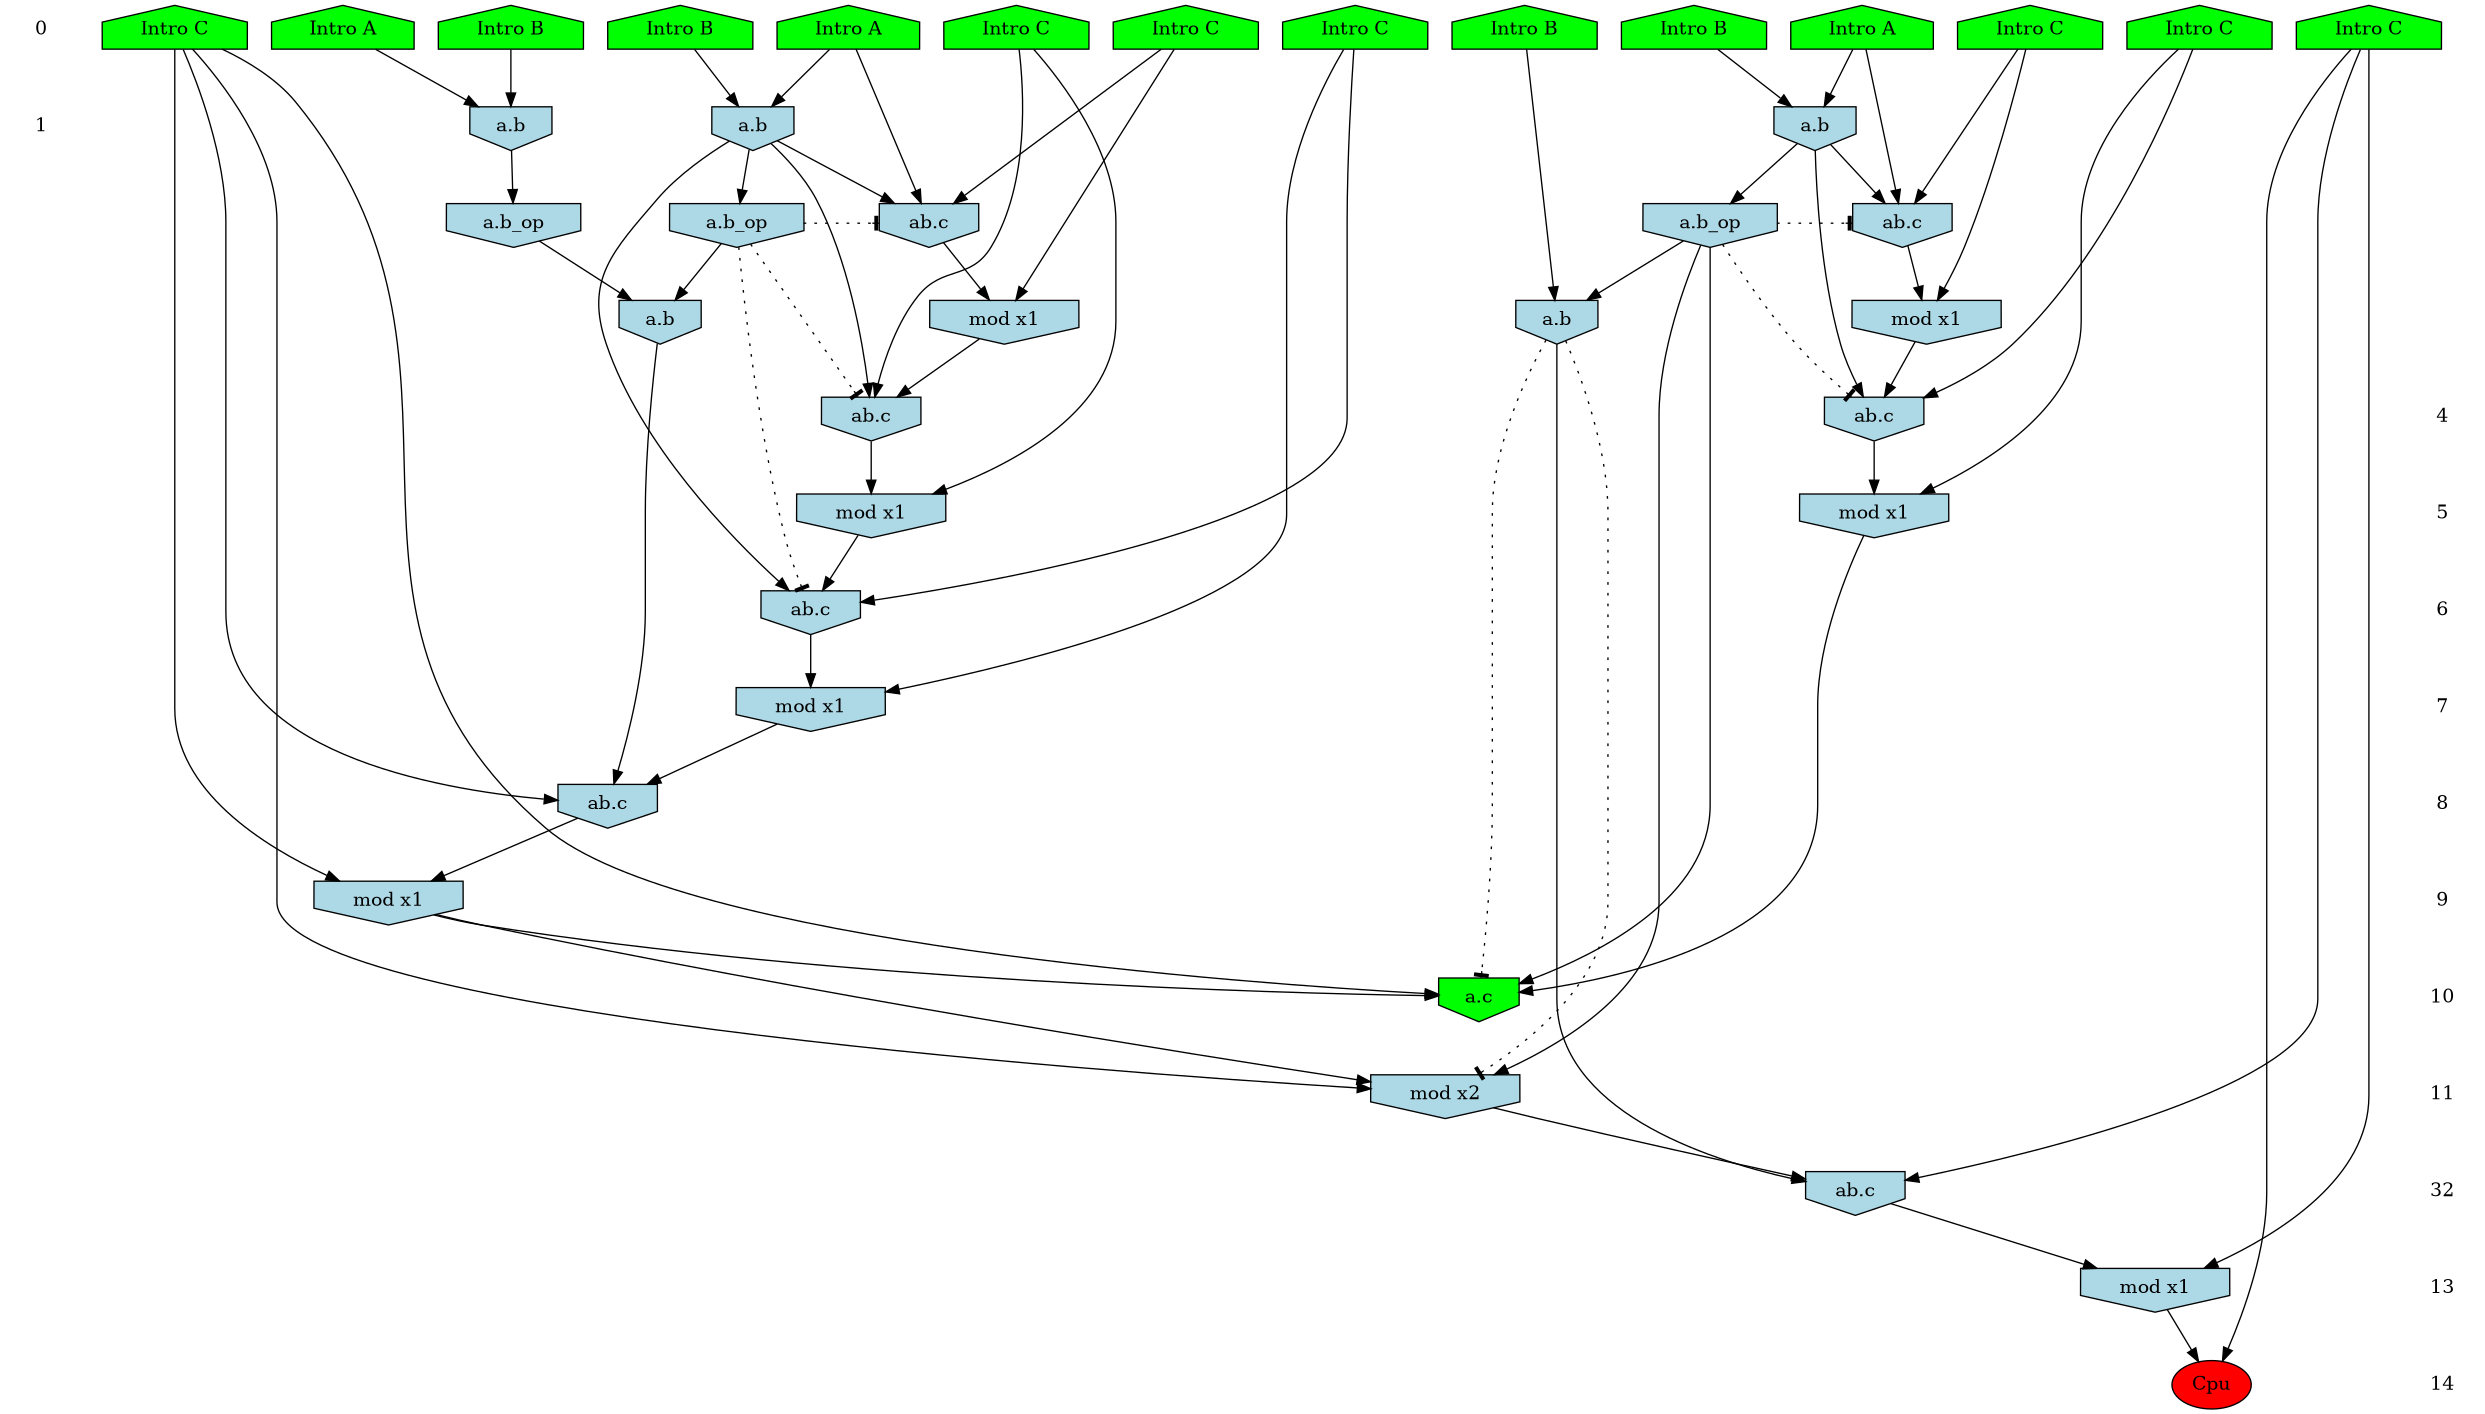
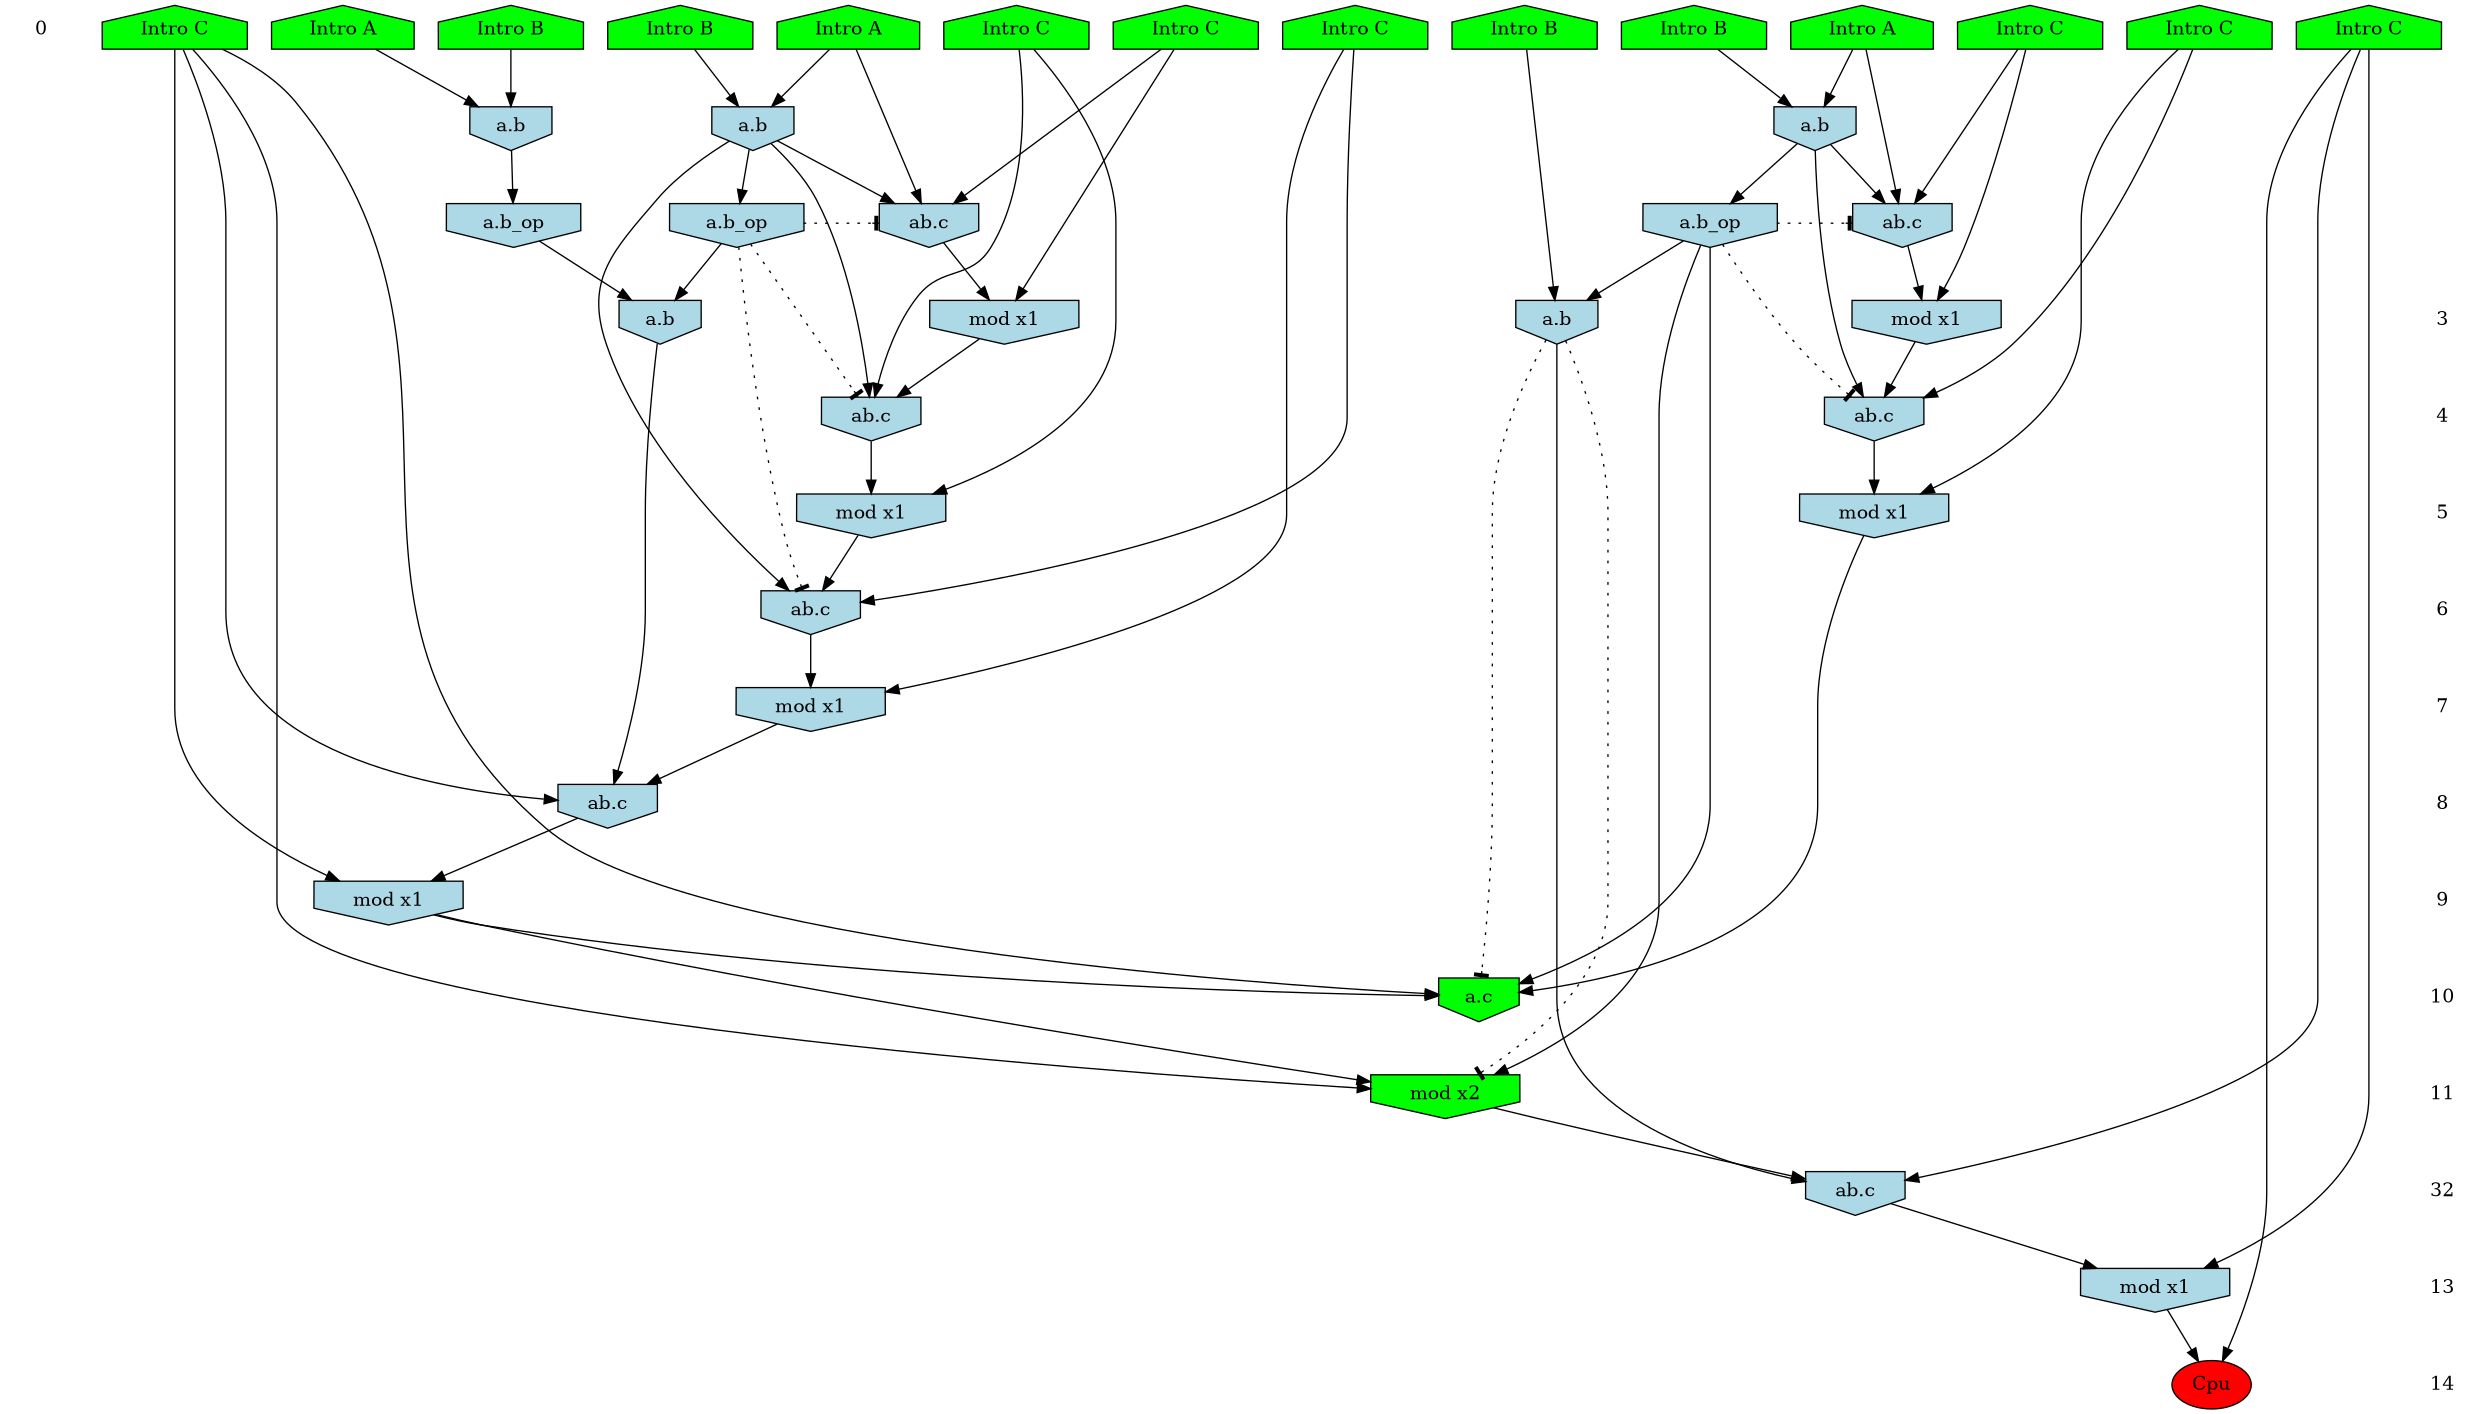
node "1": removed
node "3": added
node "mod x2": fillcolor lightblue -> green
